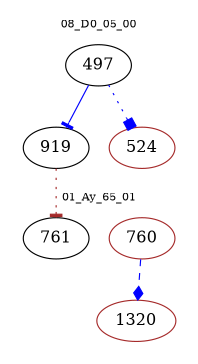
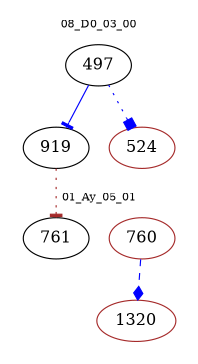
cluster "08_D0_05_00": label "08_D0_05_00" -> "08_D0_03_00"
cluster "01_Ay_65_01": label "01_Ay_65_01" -> "01_Ay_05_01"
